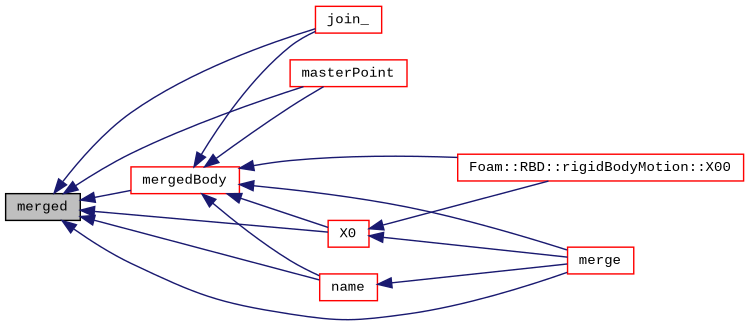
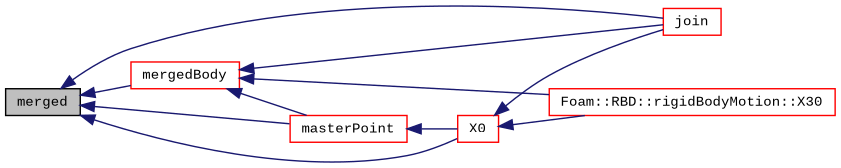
node "join_": removed
node "Foam::RBD::rigidBodyMotion::X00": label "Foam::RBD::rigidBodyMotion::X00" -> "Foam::RBD::rigidBodyMotion::X30"
edge "X0" -> "mergedBody": now "X0" -> "masterPoint"
node "merge": label "merge" -> "join"
node "name": removed
